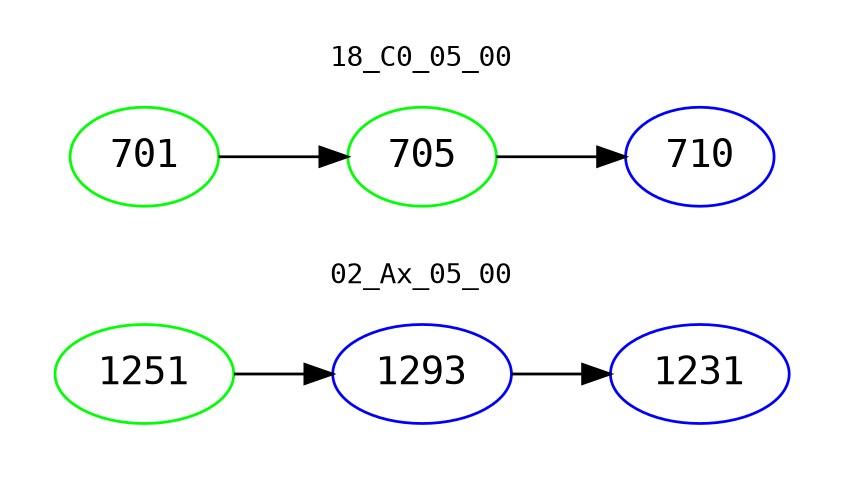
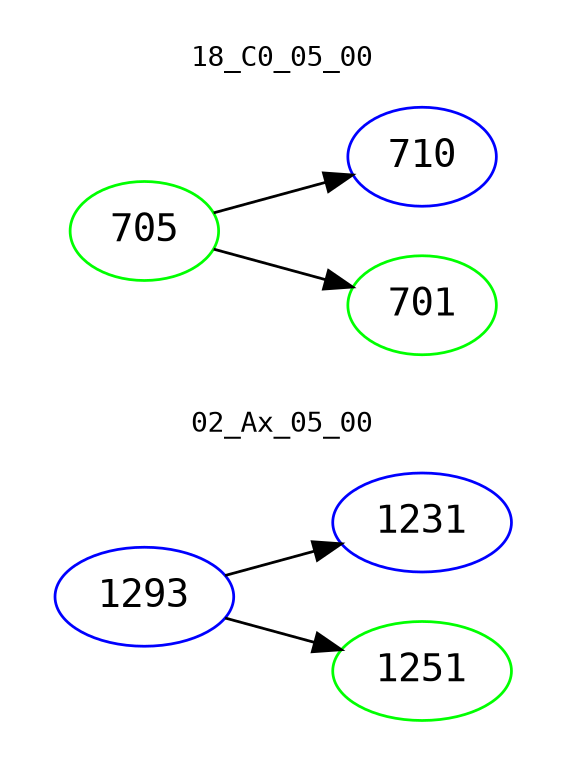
edge "701" -> "705": reversed
edge "1251" -> "1293": reversed
